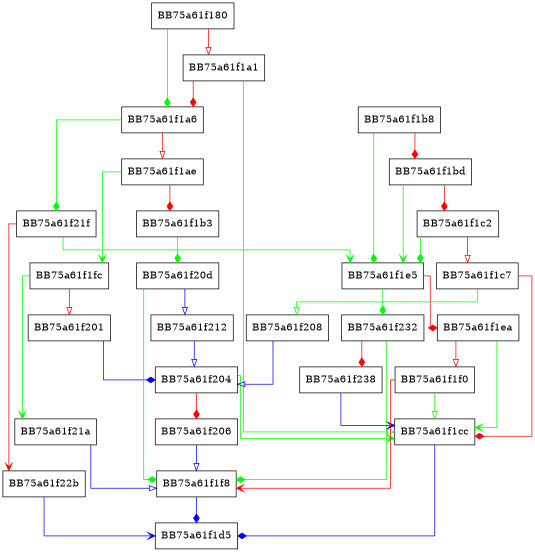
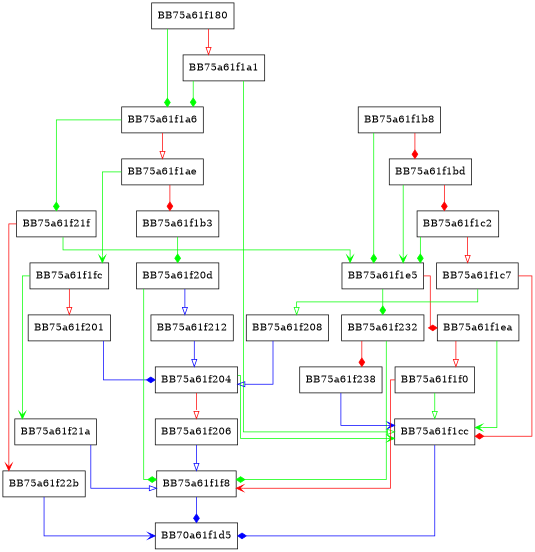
edge "BB75a61f1a1" -> "BB75a61f1a6": color red -> green
edge "BB75a61f204" -> "BB75a61f206": arrowhead diamond -> onormal
node "BB75a61f1d5": label "BB75a61f1d5" -> "BB70a61f1d5"
